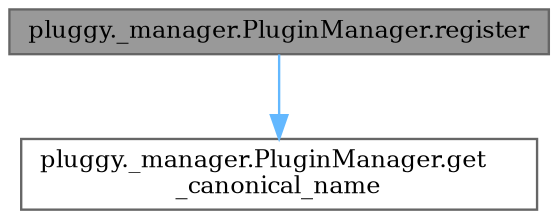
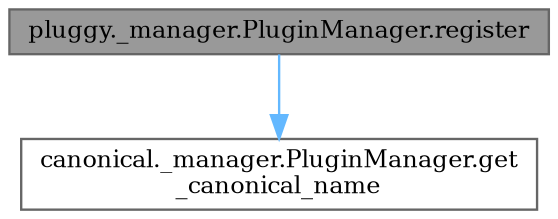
node "pluggy._manager.PluginManager.get _canonical_name": label "pluggy._manager.PluginManager.get _canonical_name" -> "canonical._manager.PluginManager.get _canonical_name"
